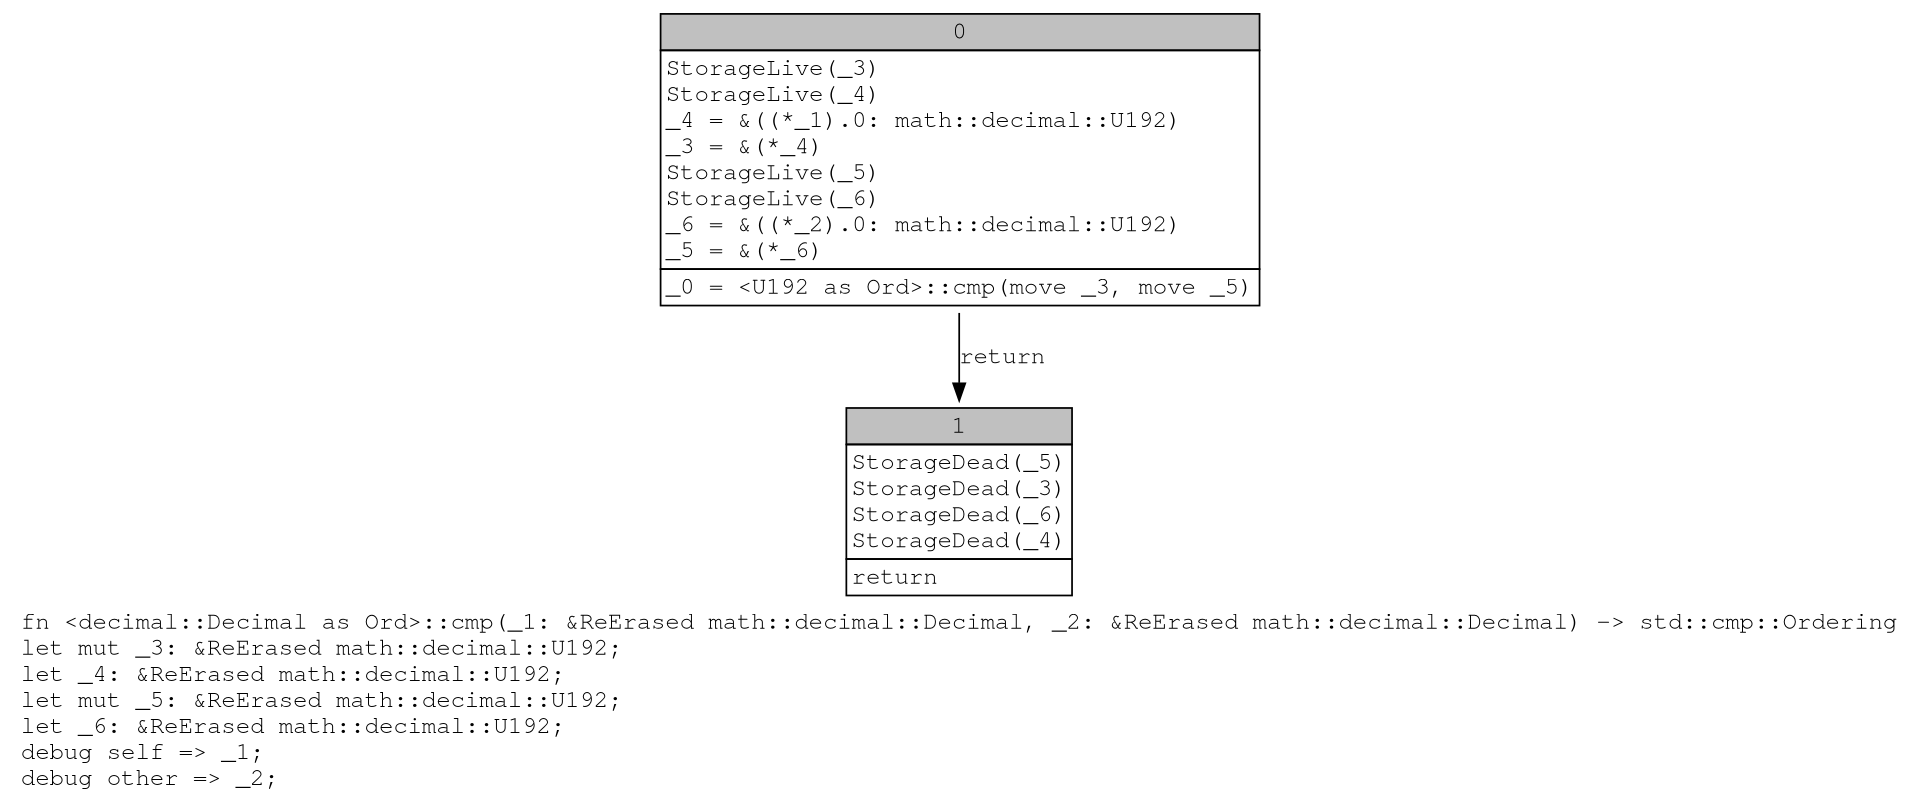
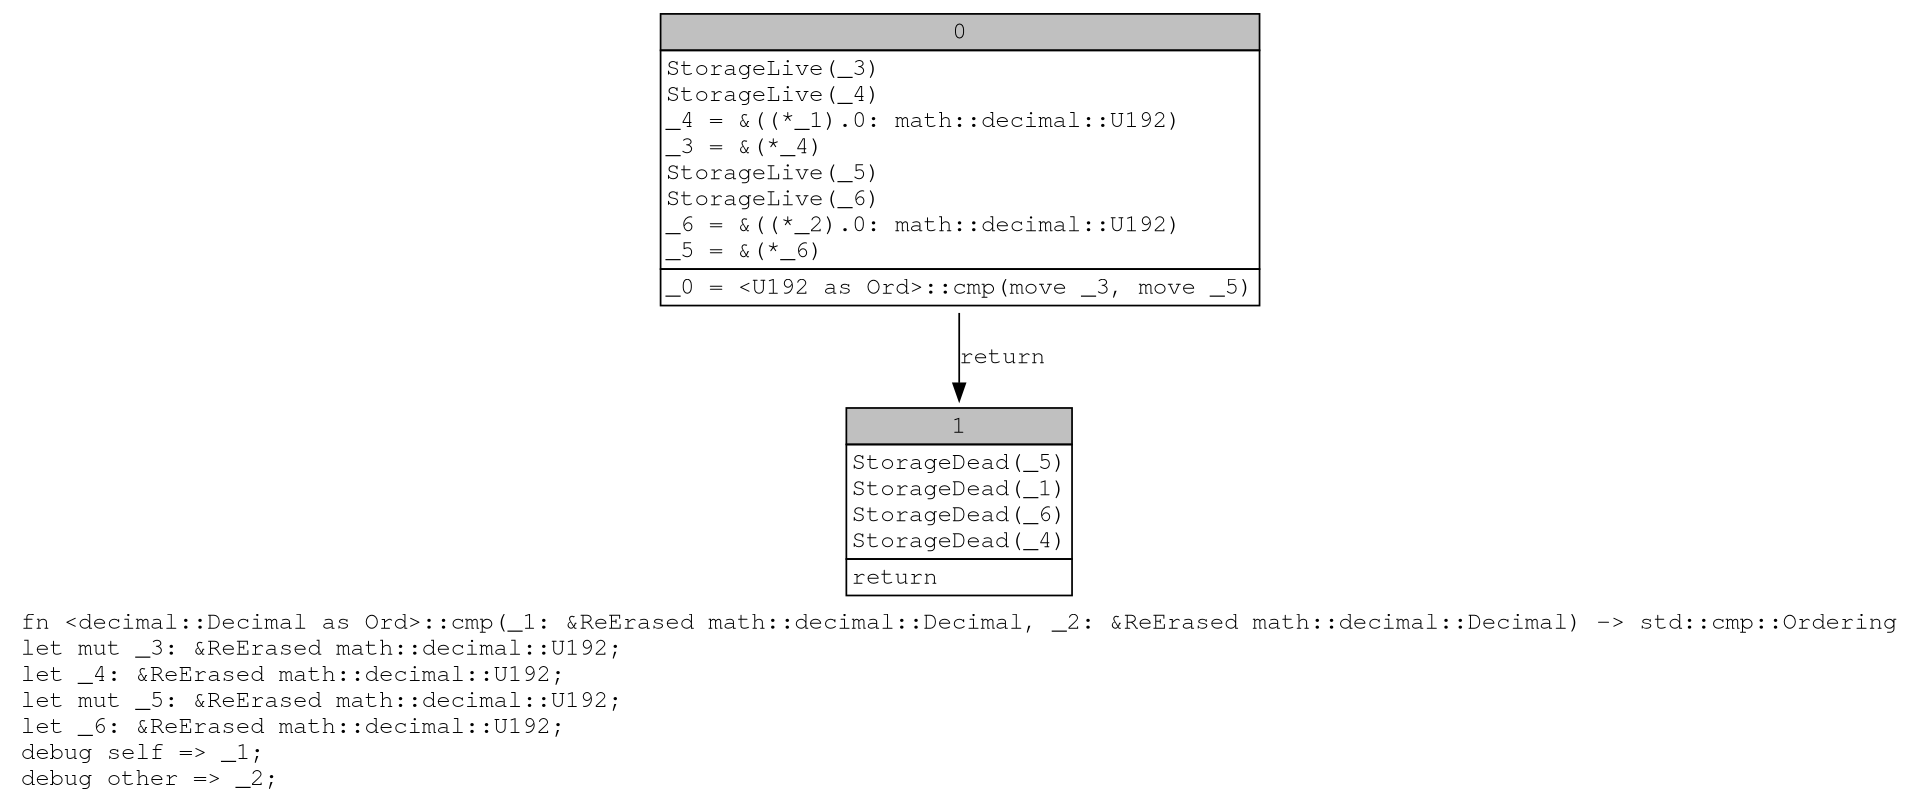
node "1": text "StorageDead(_3)" -> "StorageDead(_1)"
